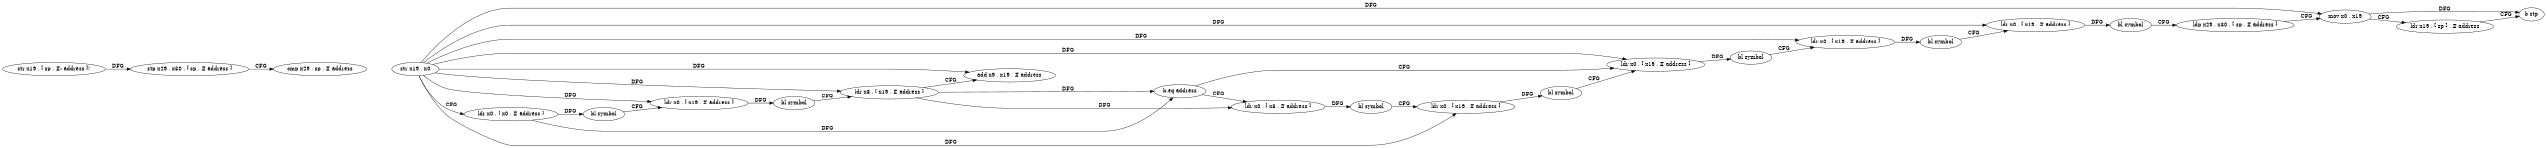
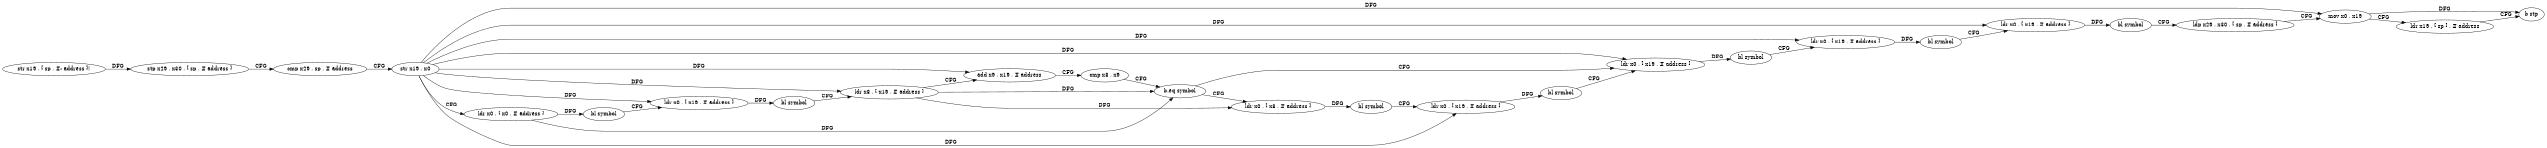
edge "cmp x29 , sp , # address" -> "str x19 , x0": added, label "CFG"
node "cmp x8 , x9": added
node "b.eq address": label "b.eq address" -> "b.eq symbol"
